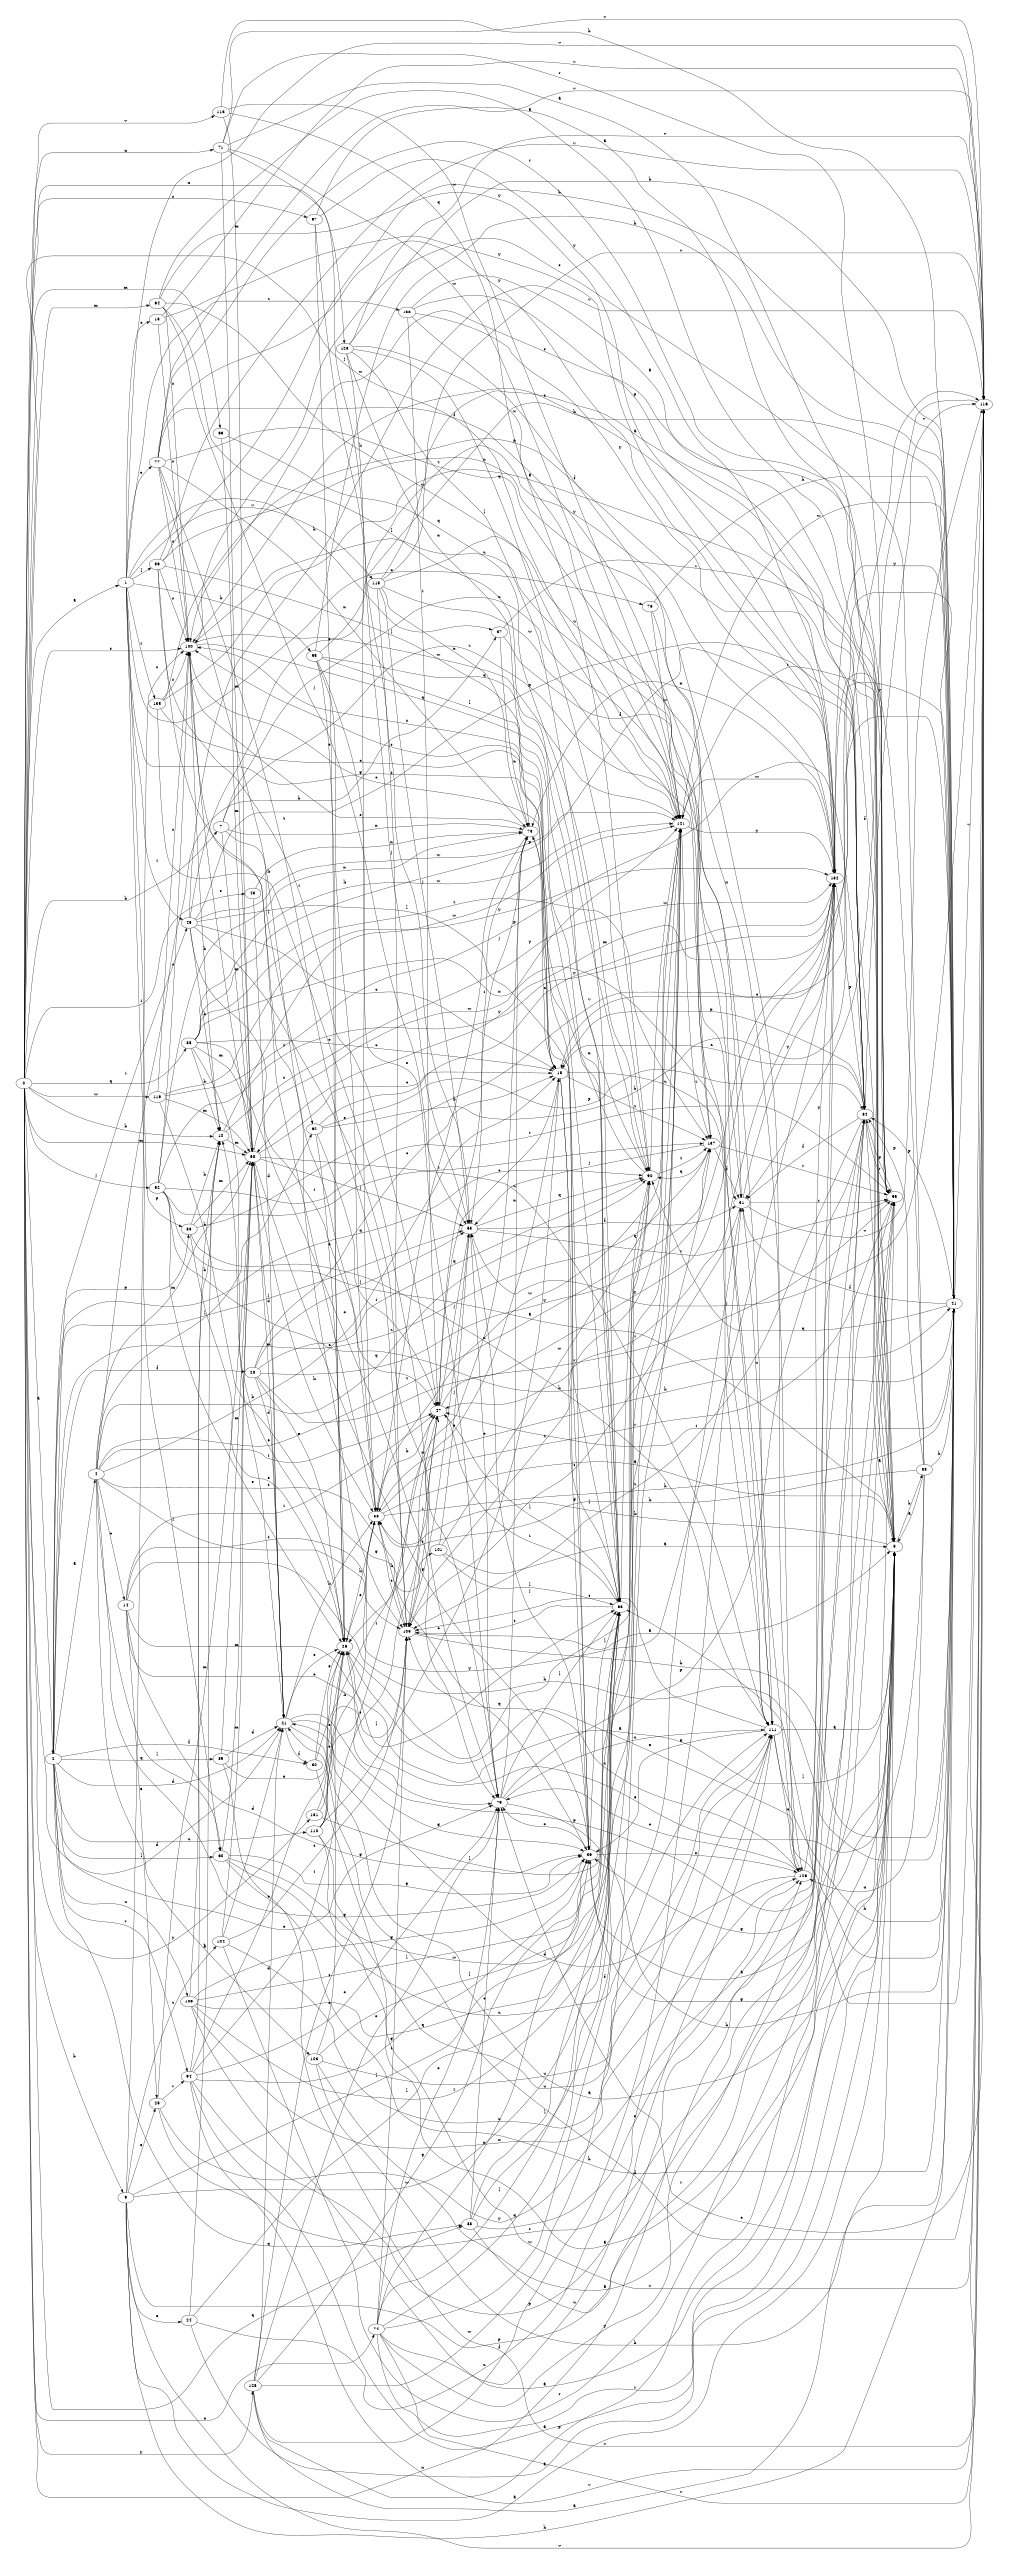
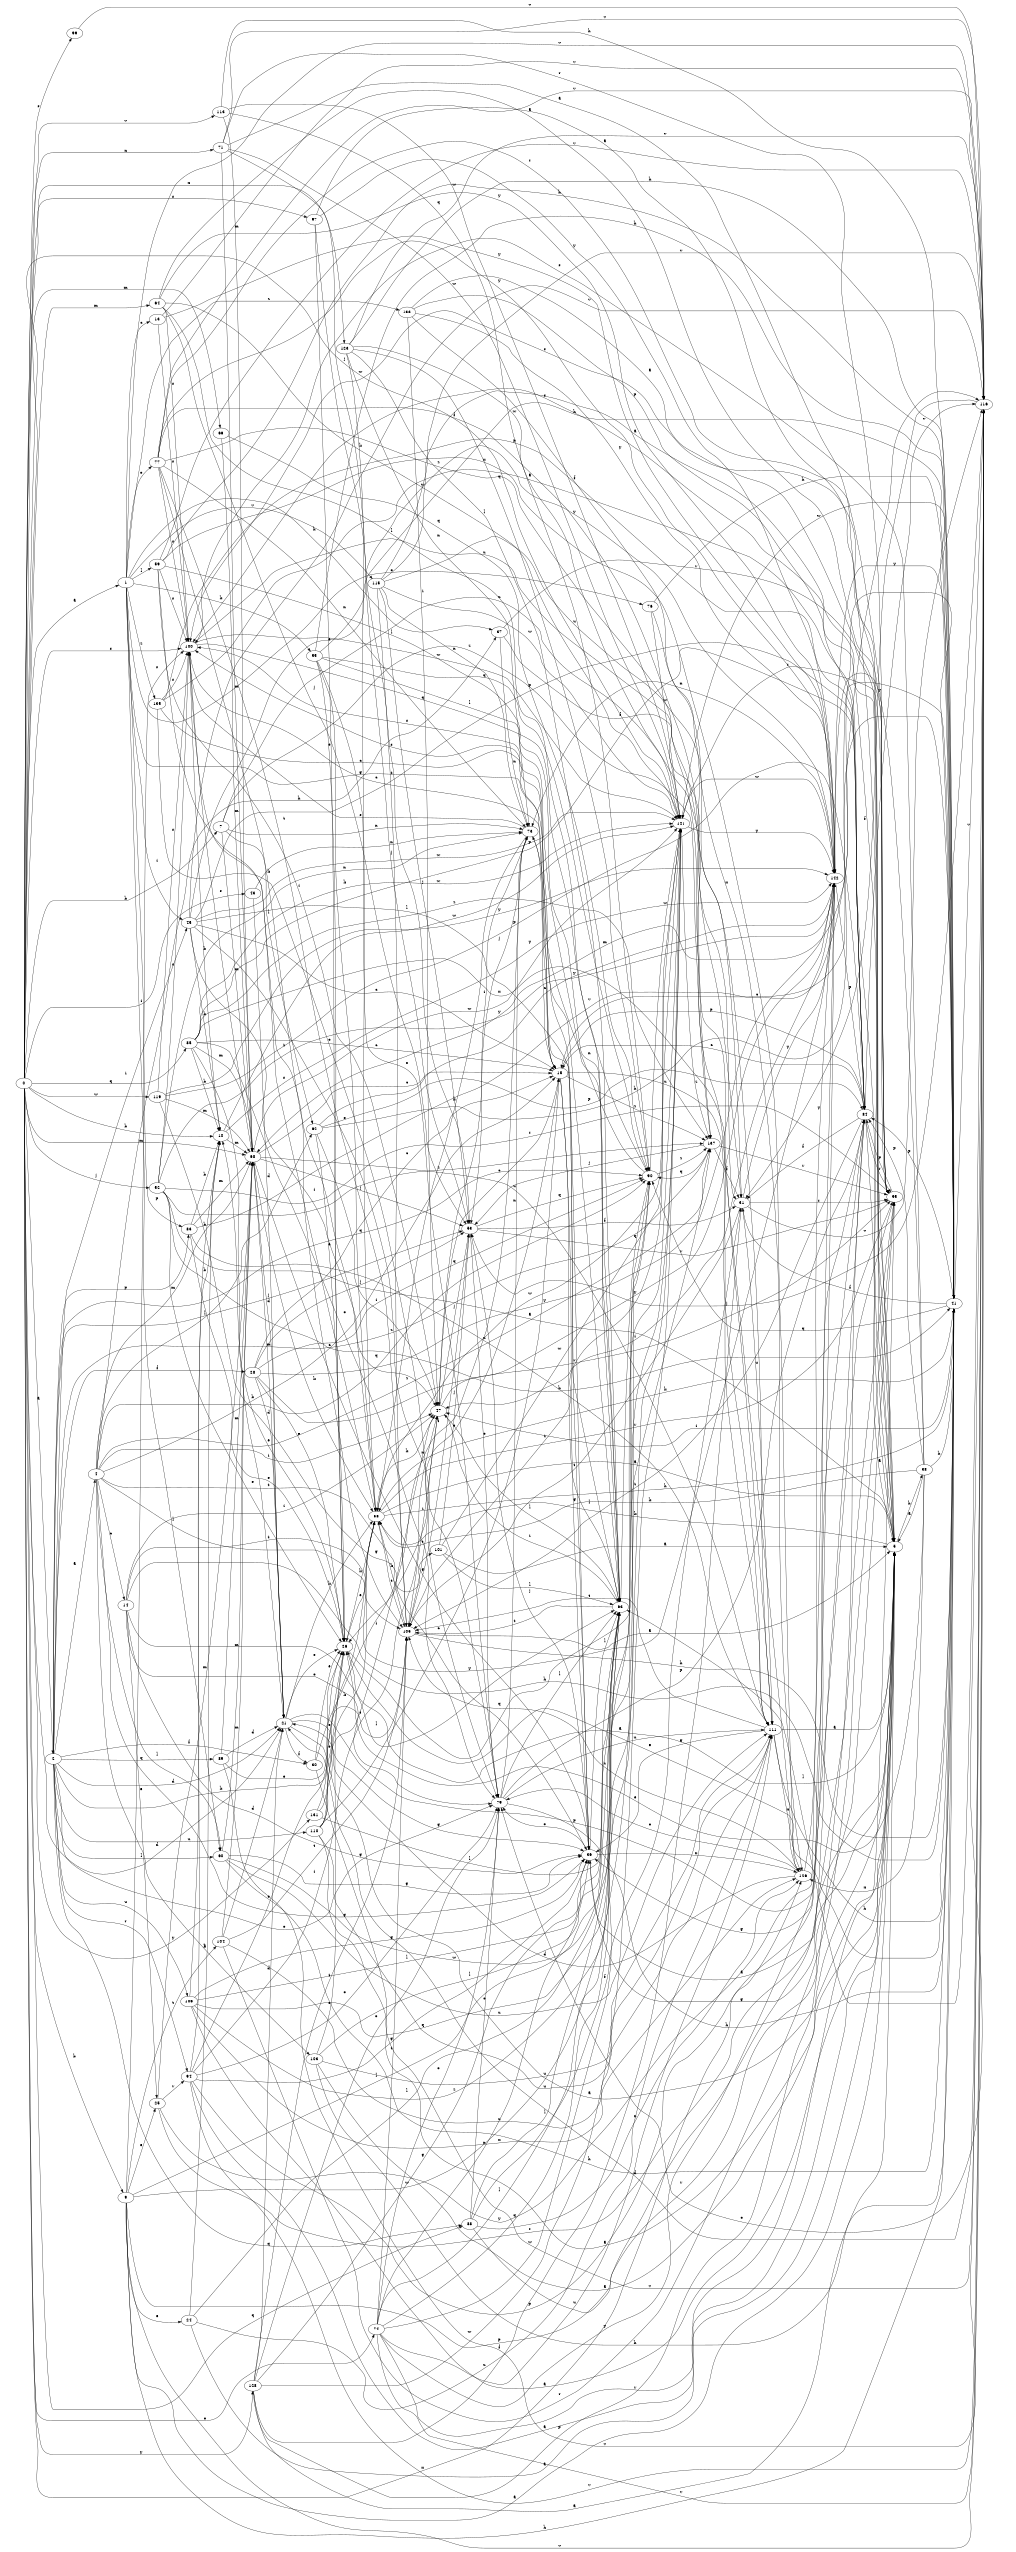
node "99": added
node "132": label "132" -> "142"
edge "2" -> "58": added, label "k"
